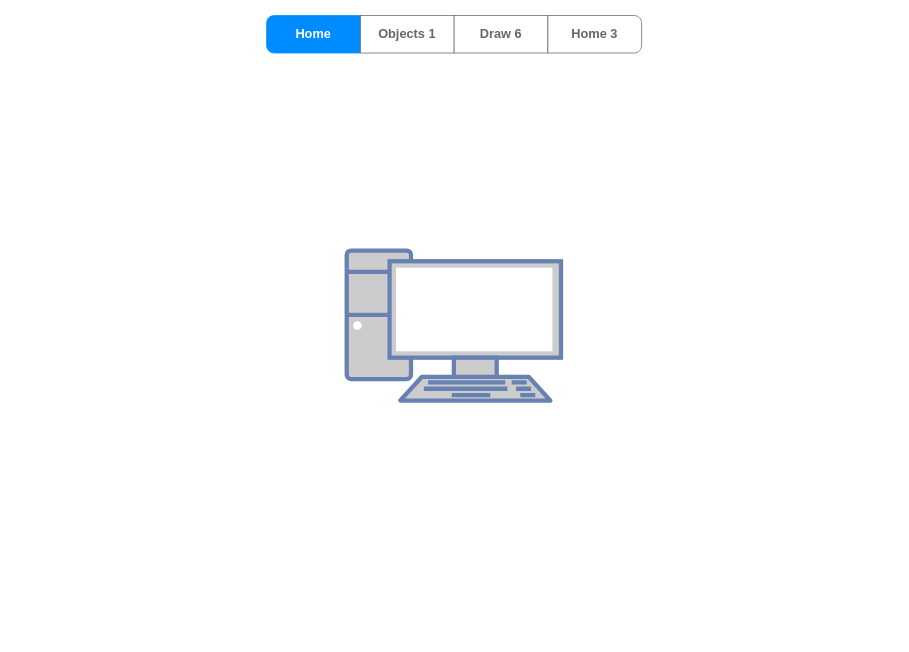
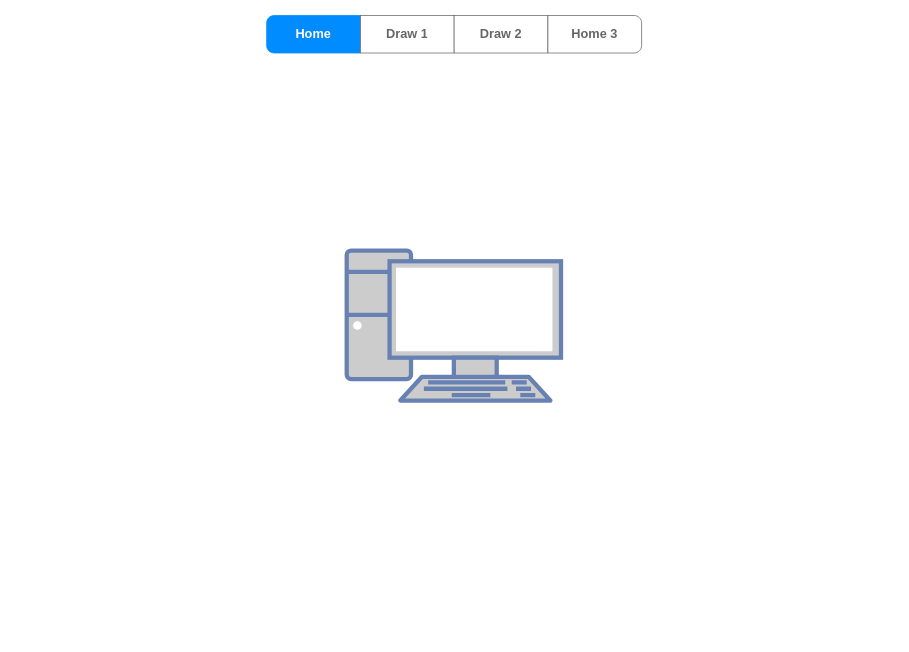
node "Objects 1": label "Objects 1" -> "Draw 1"
node "Draw 6": label "Draw 6" -> "Draw 2"
